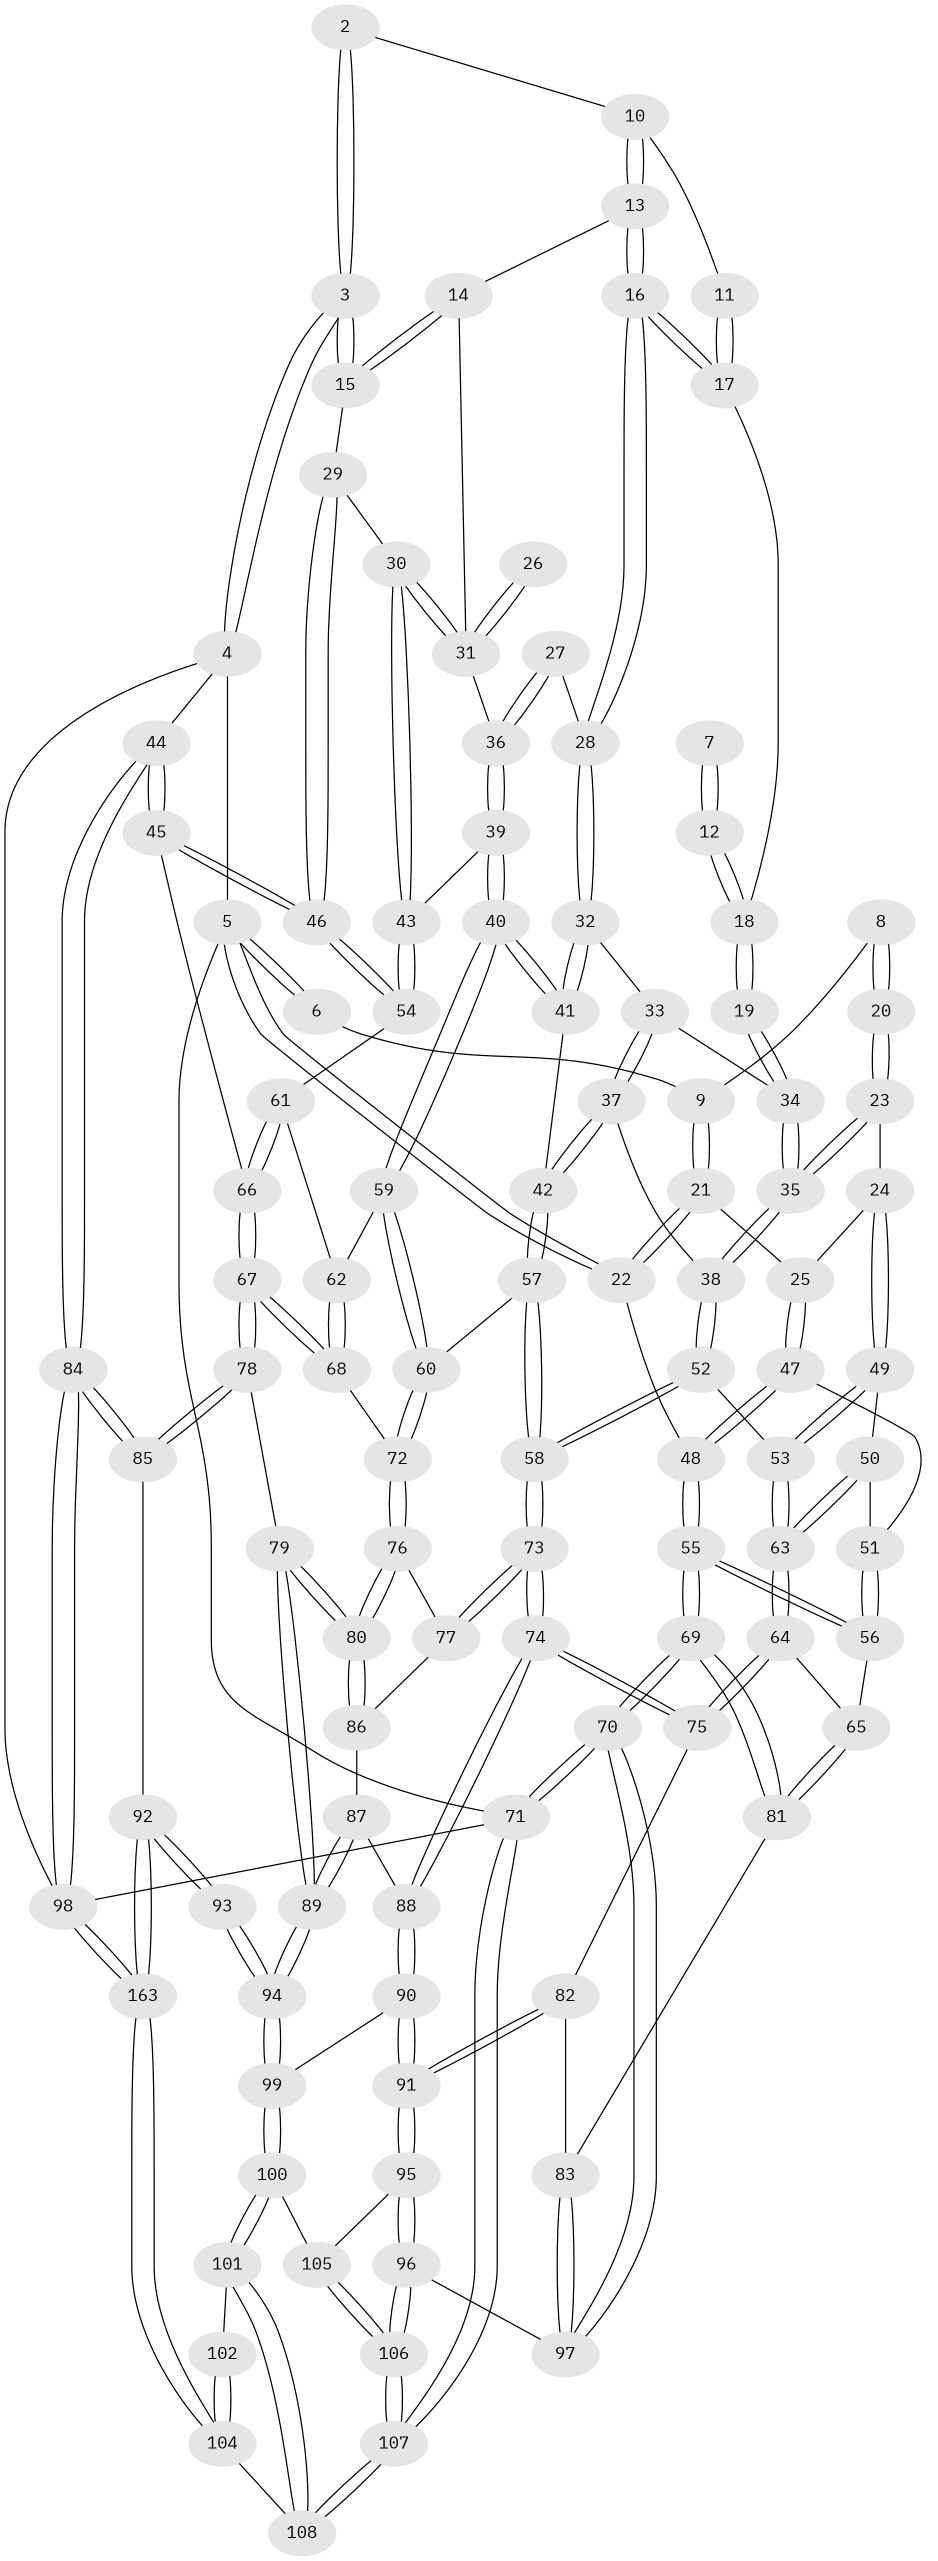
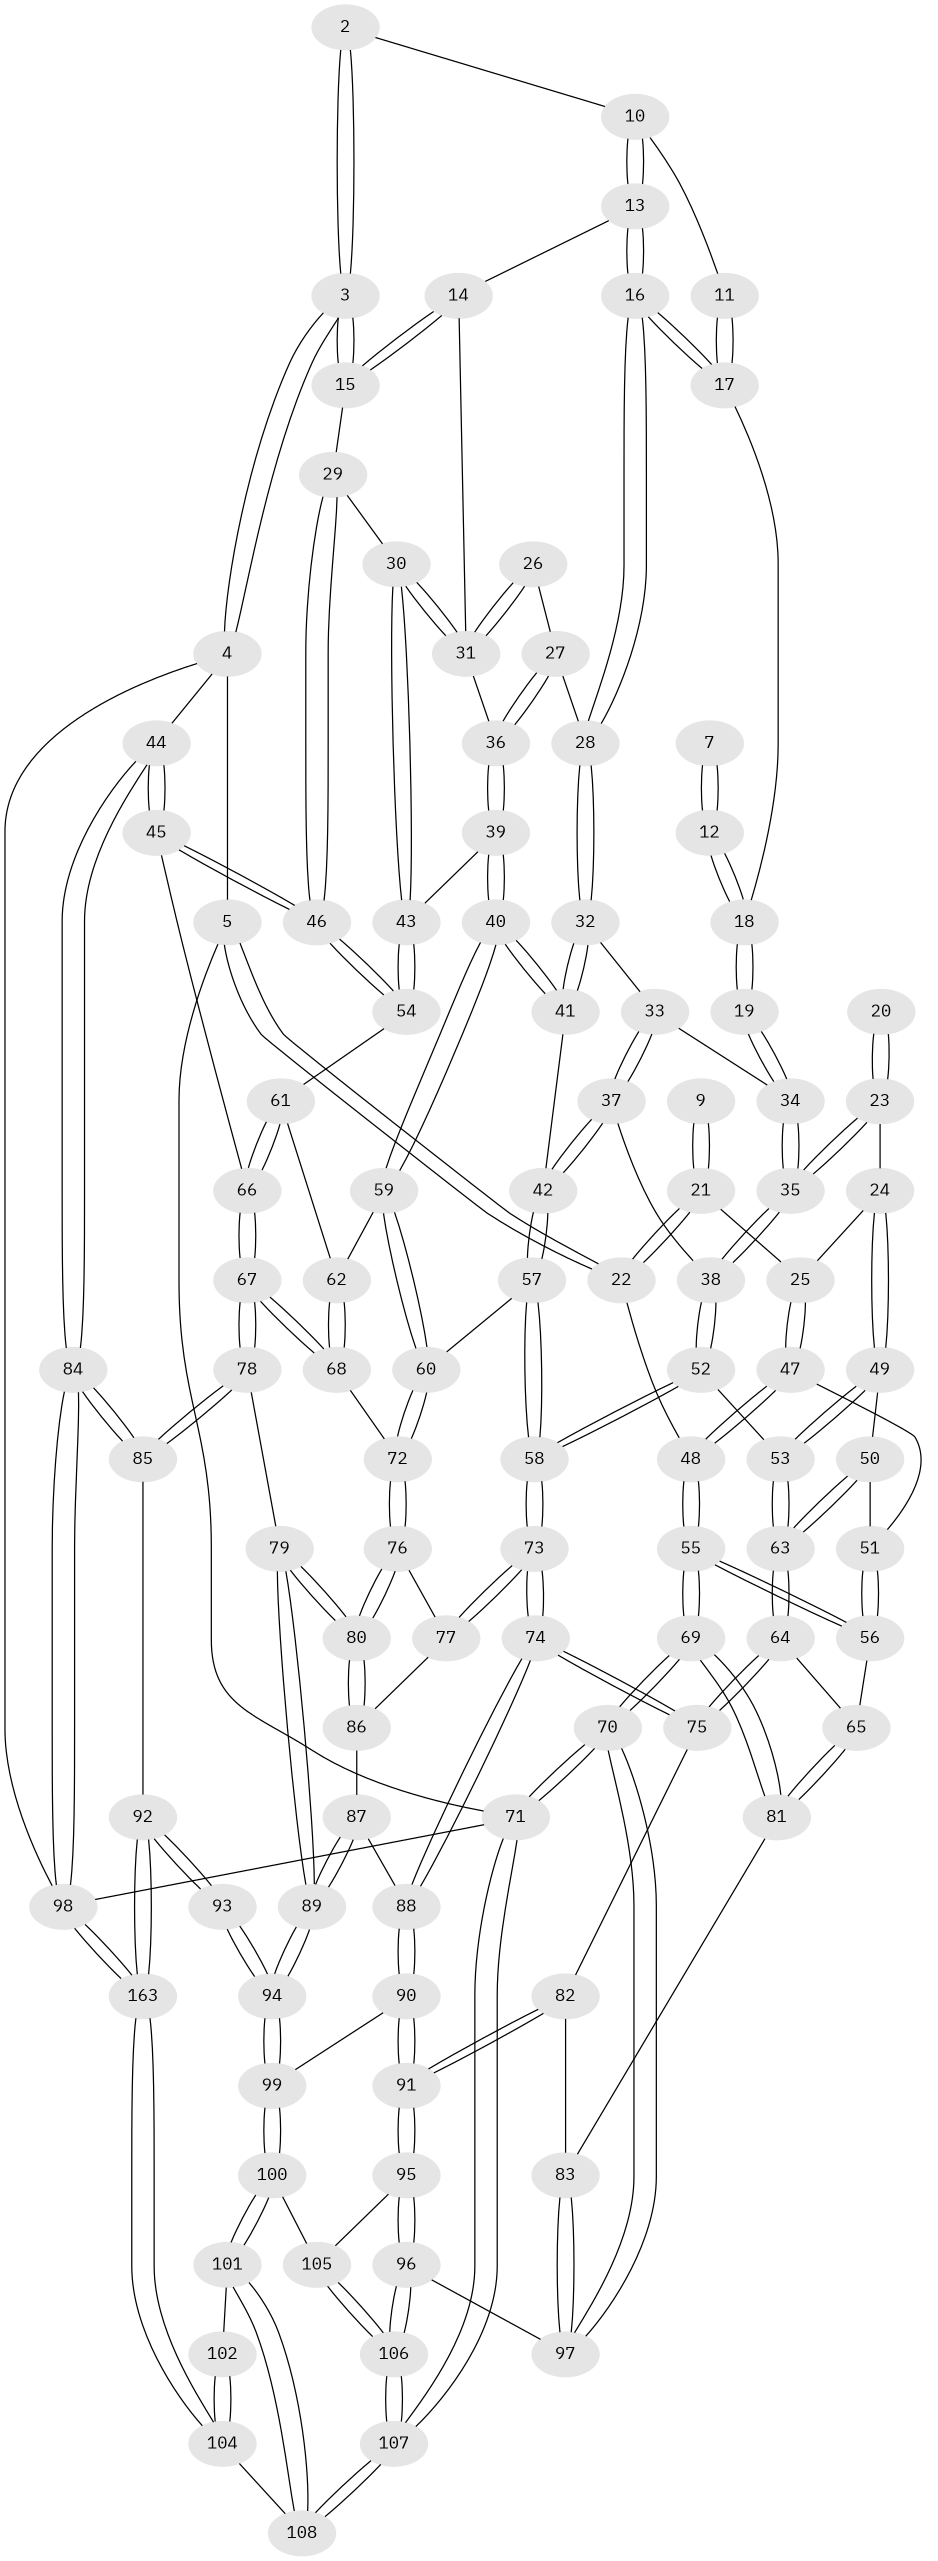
edge "26" -- "27": added
node "8": removed
node "6": removed
